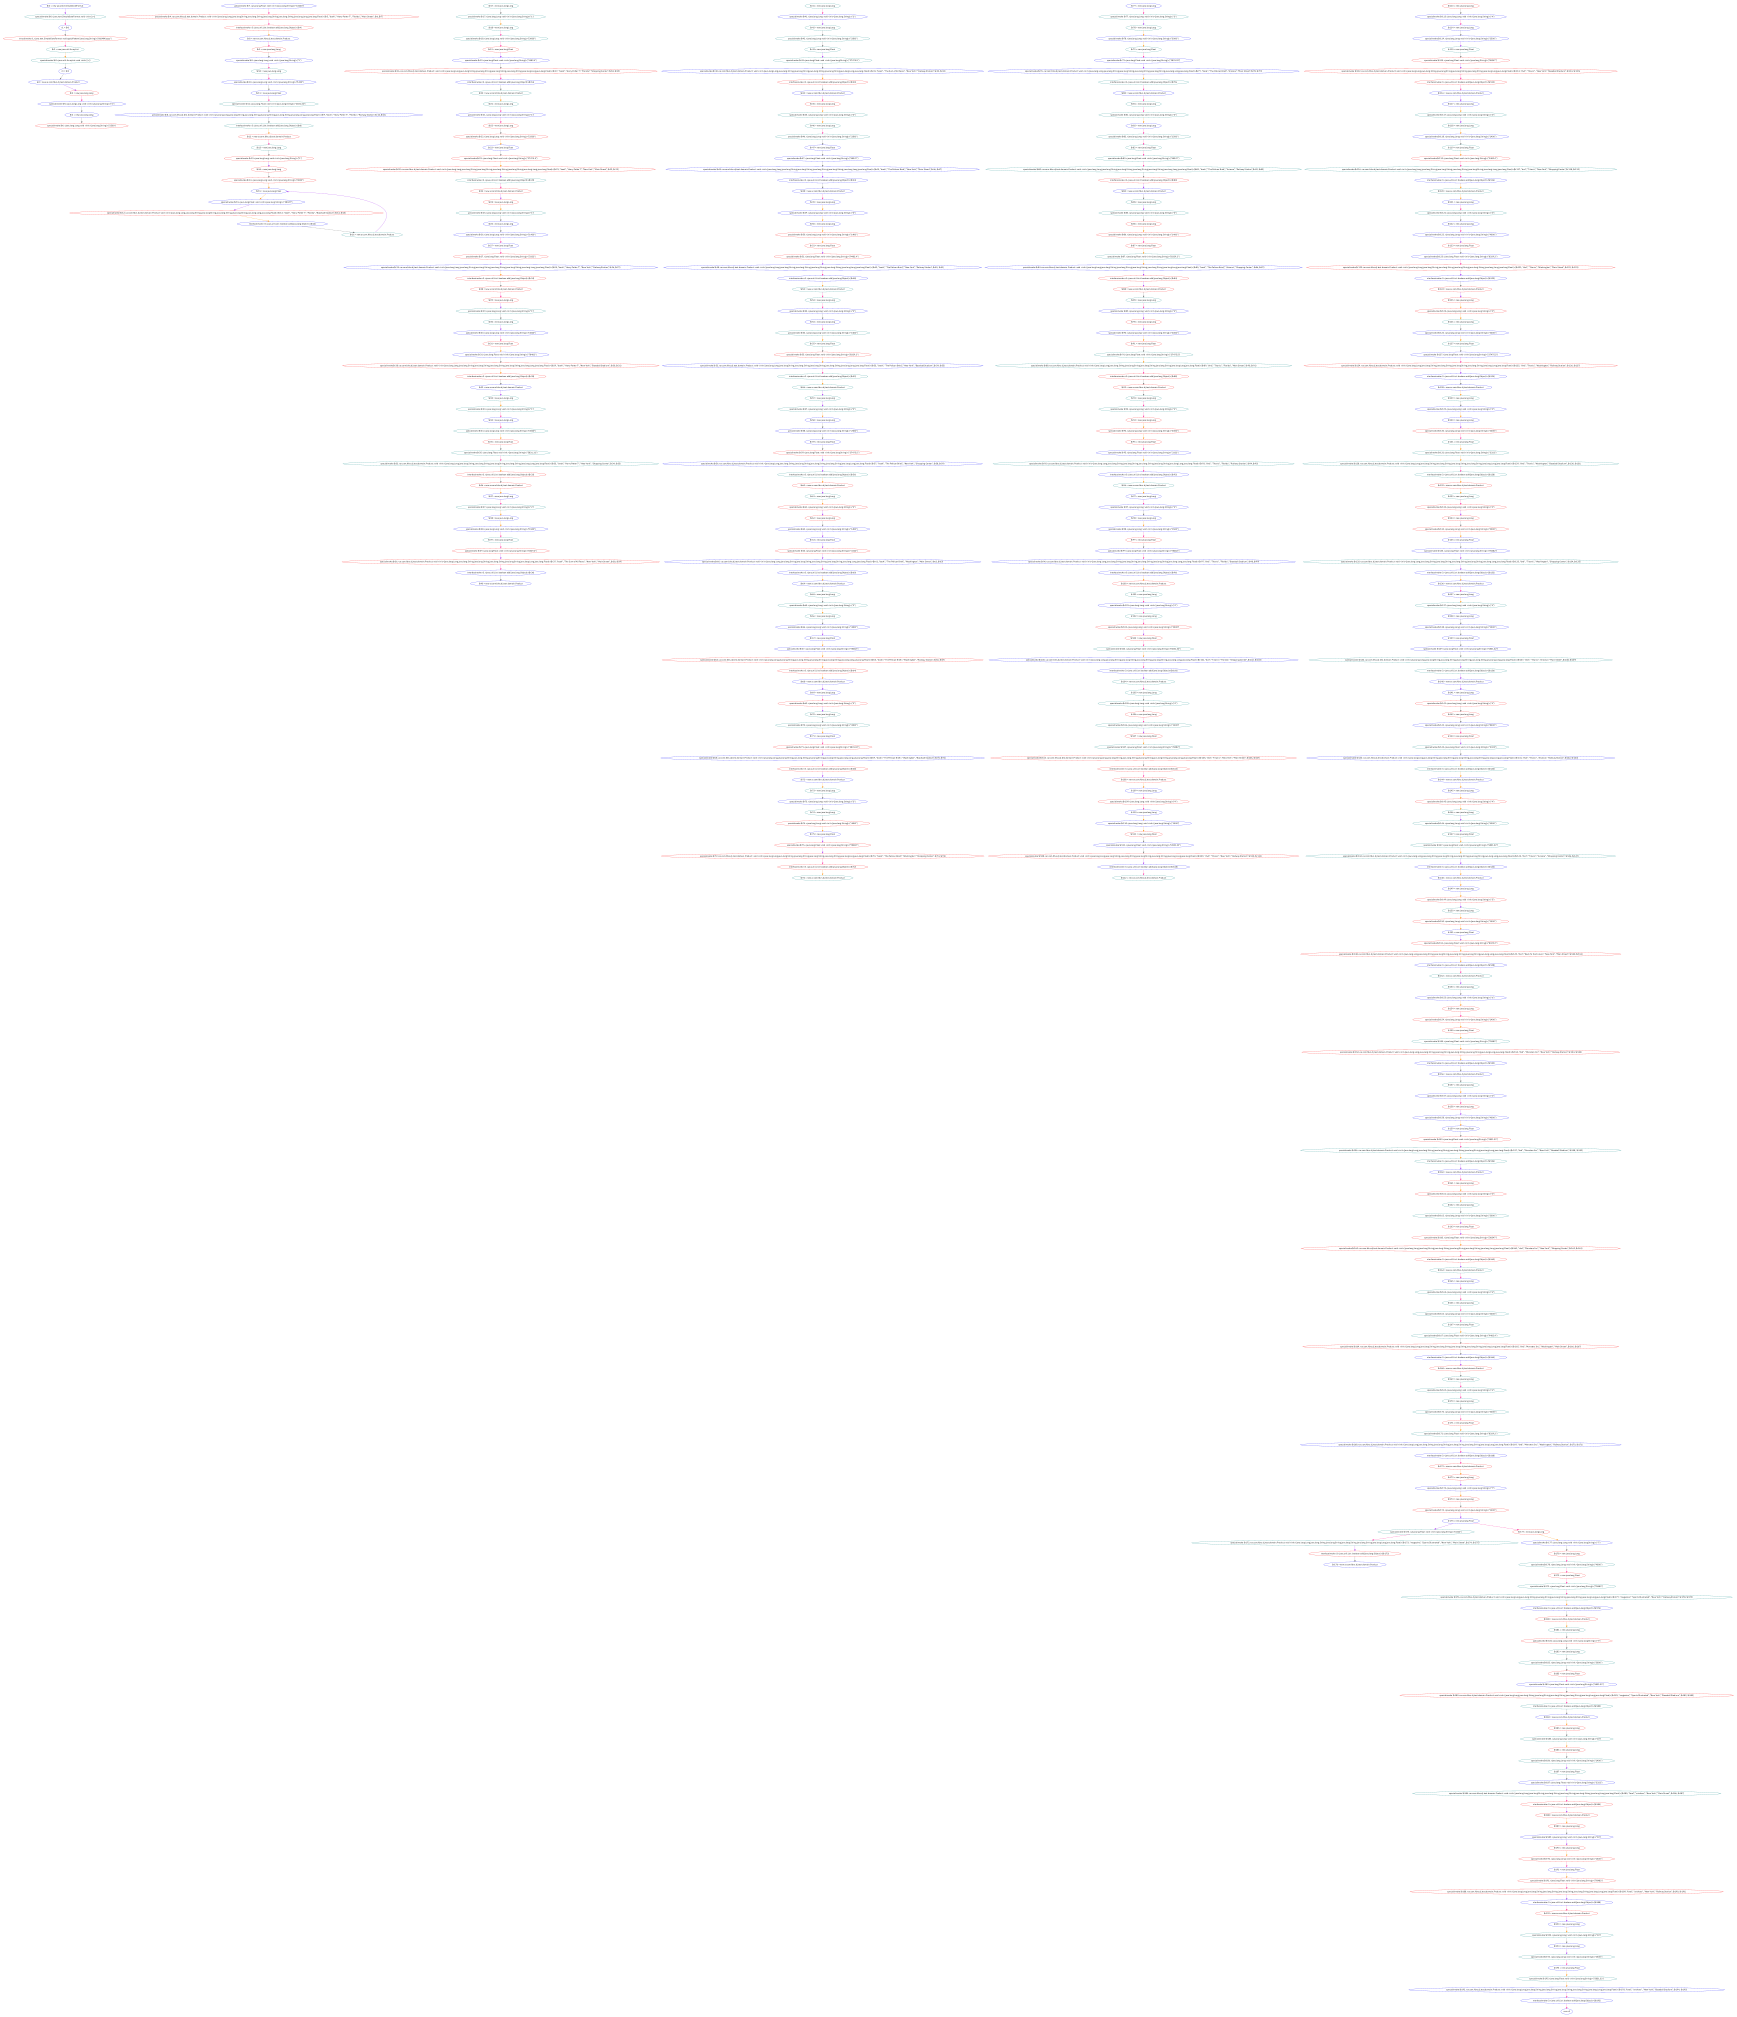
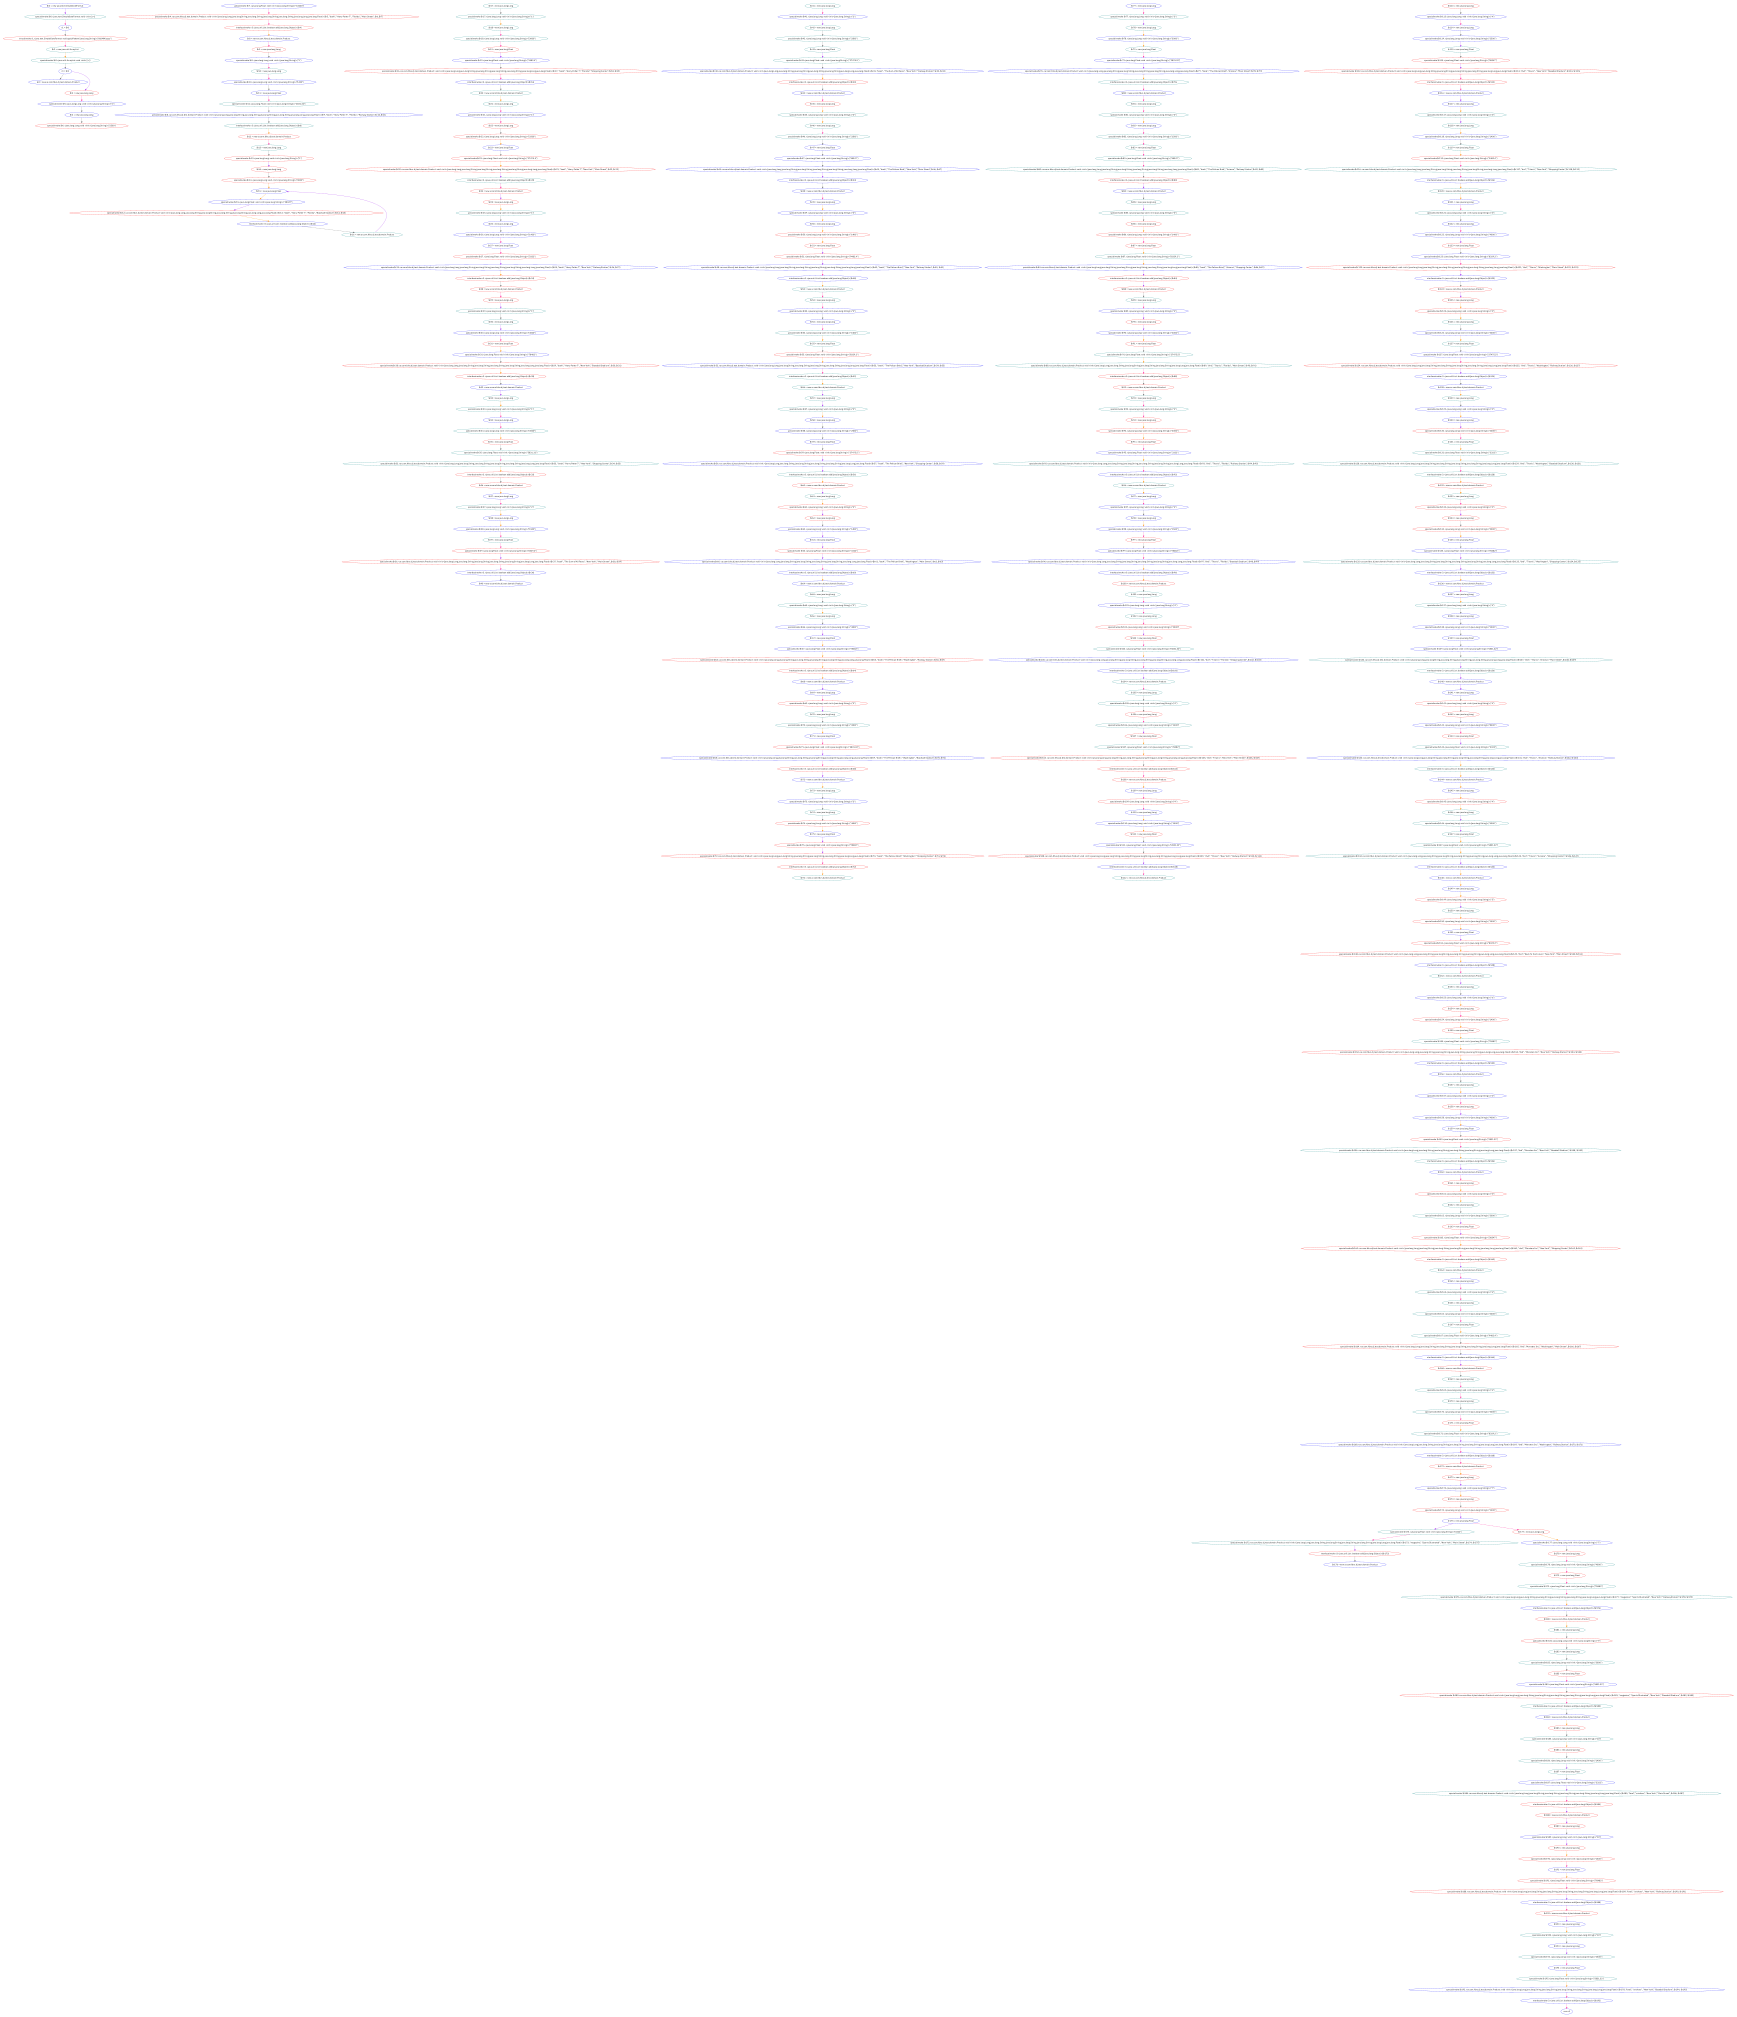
edge "$r4 = new ar.com.fdvs.dj.test.domain.Product" -> "$r5 = new java.lang.Long": now "r3 = $r2" -> "$r5 = new java.lang.Long"
edge "$r188 = new ar.com.fdvs.dj.test.domain.Product" -> "$r189 = new java.lang.Long": color darkorange -> purple
